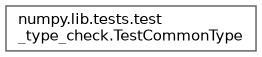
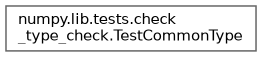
node "numpy.lib.tests.test _type_check.TestCommonType": label "numpy.lib.tests.test _type_check.TestCommonType" -> "numpy.lib.tests.check _type_check.TestCommonType"
